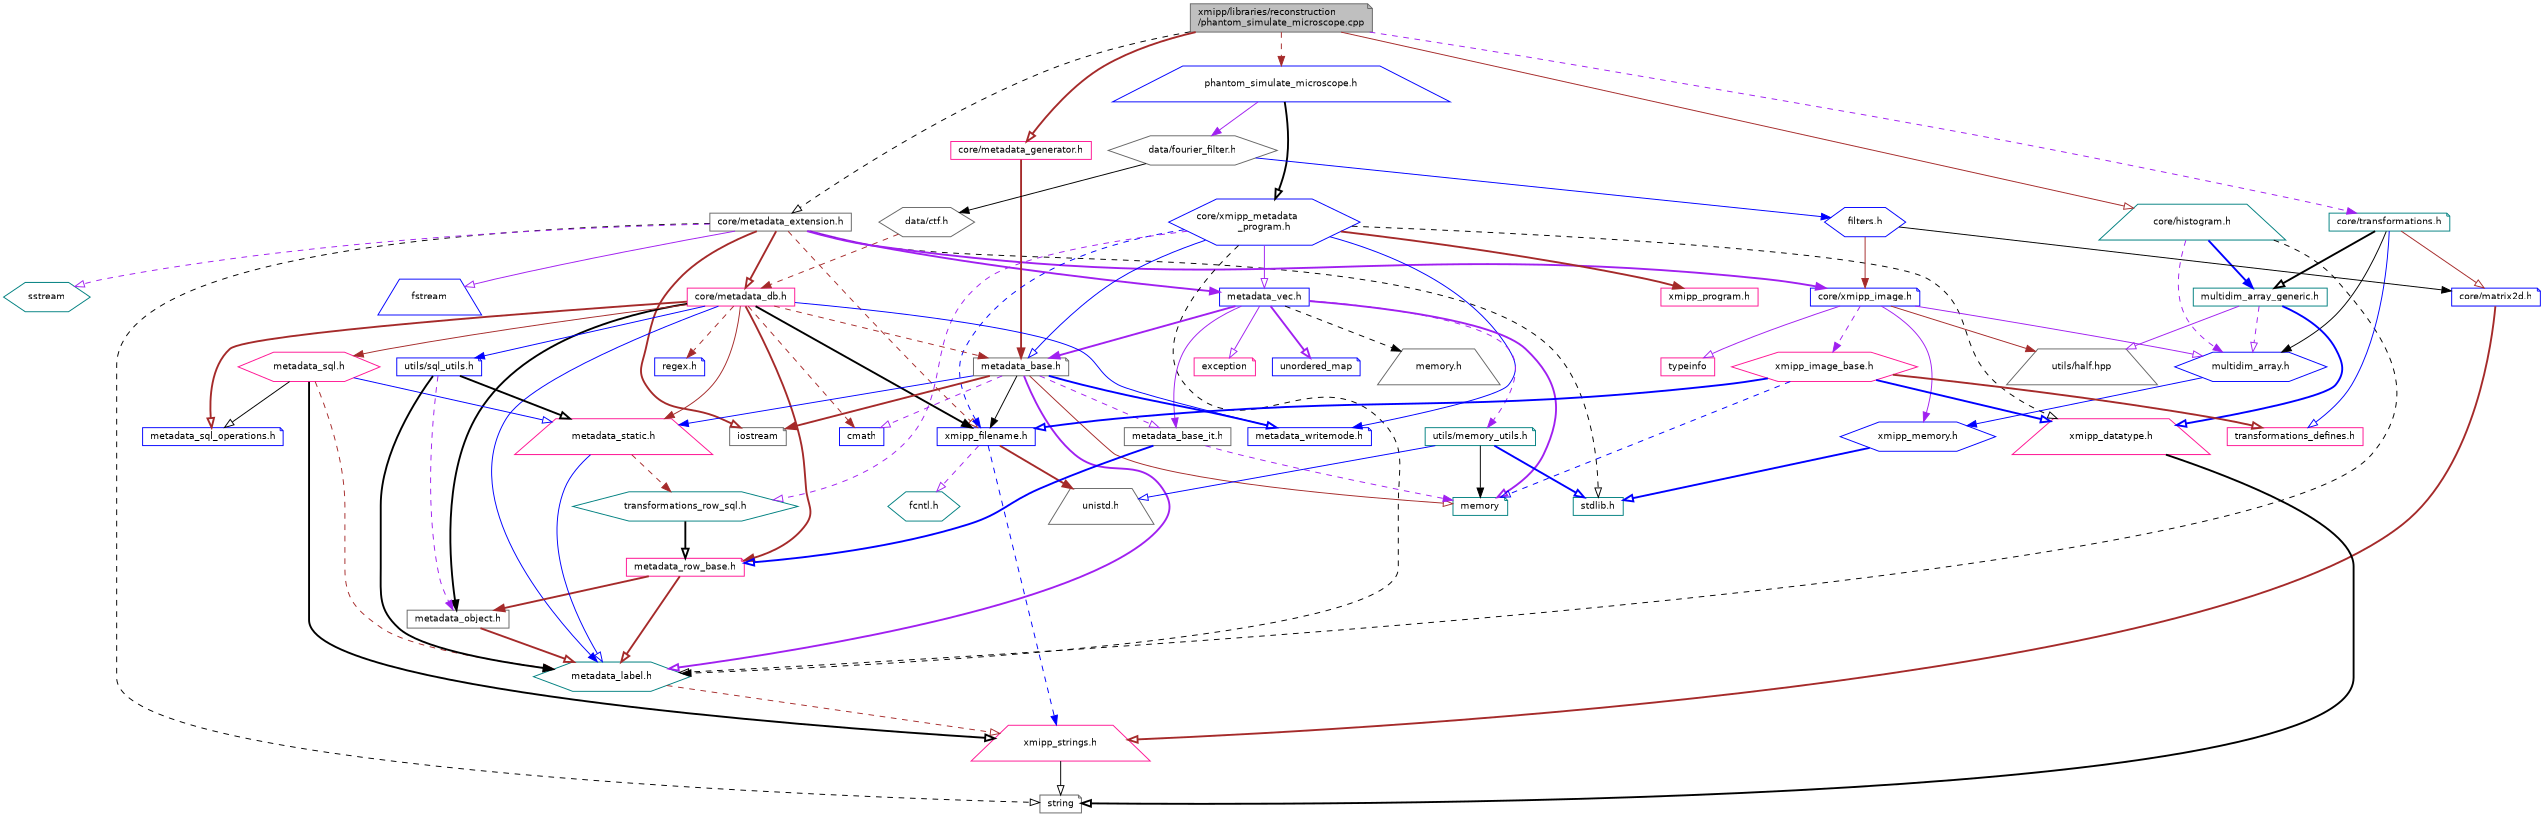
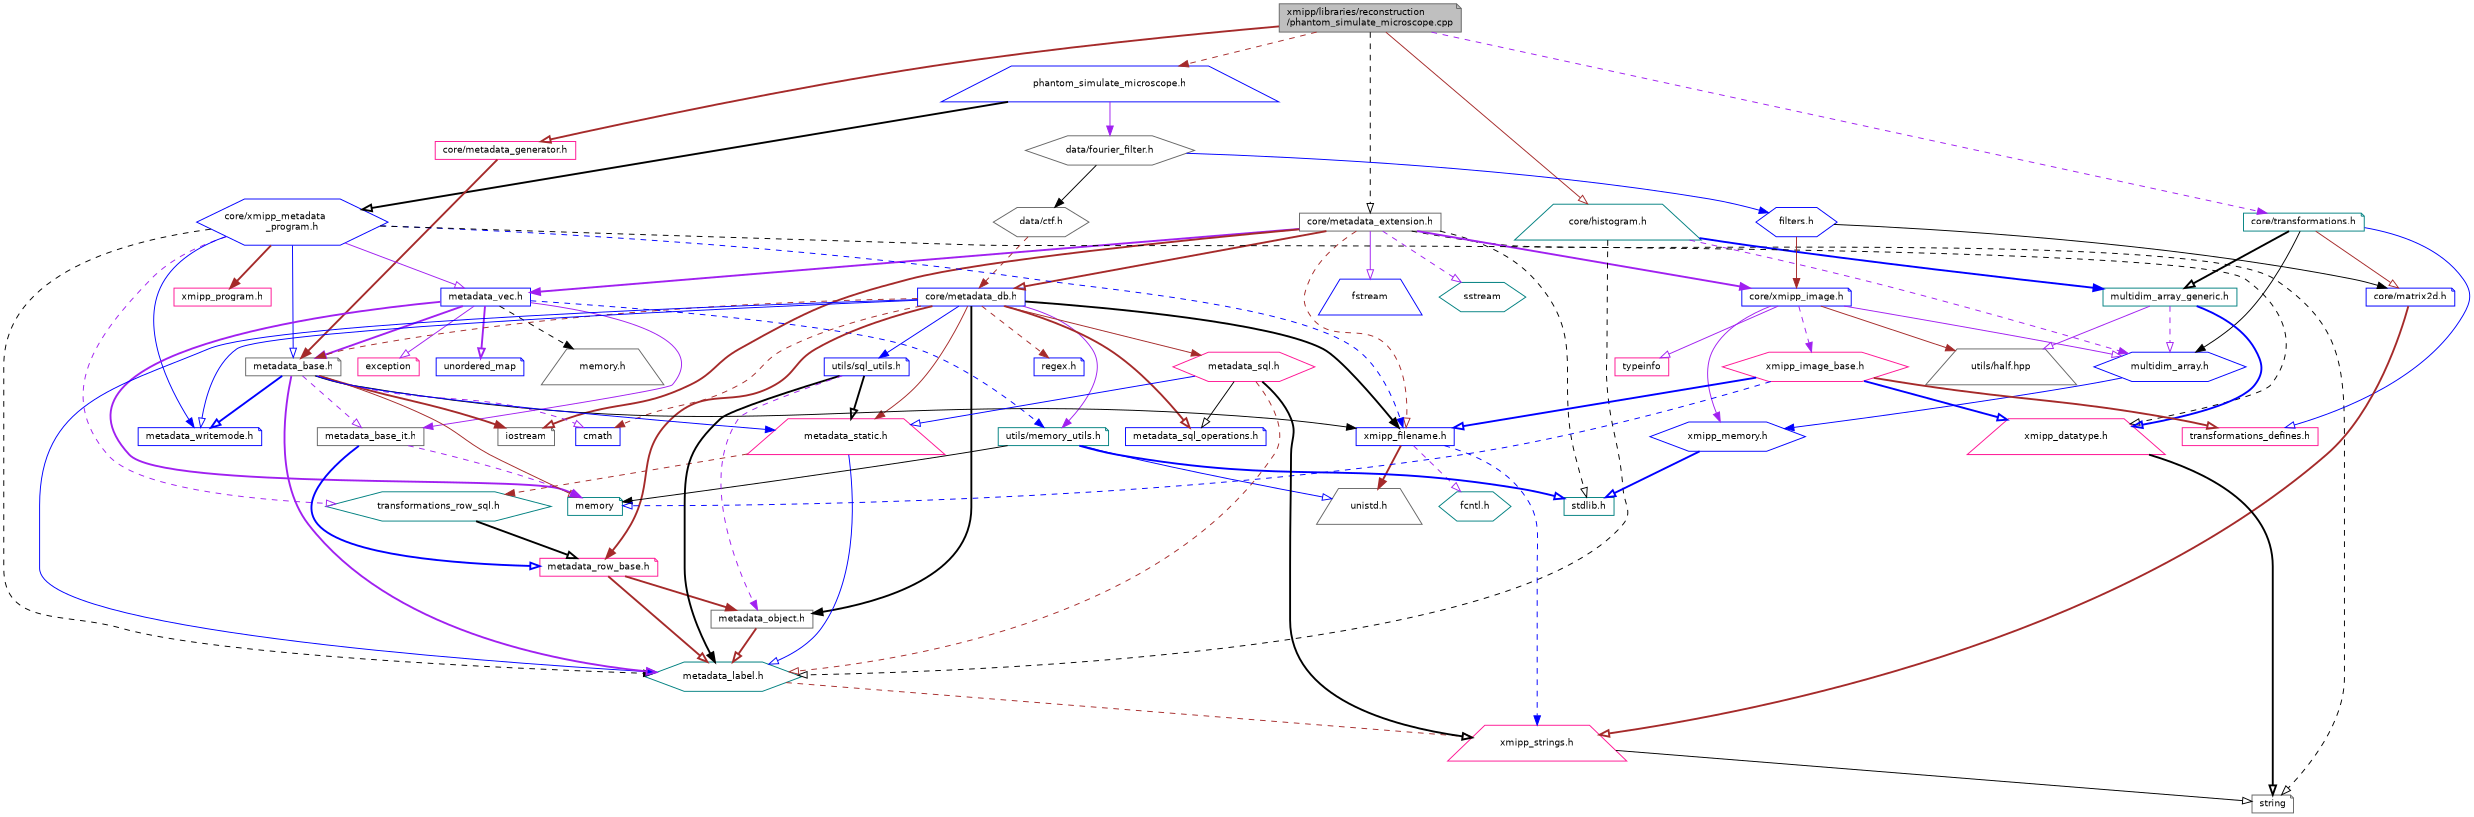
node "core/metadata_db.h": color deeppink -> blue
edge "metadata_vec.h" -> "utils/memory_utils.h": color purple -> blue
edge "core/metadata_db.h" -> "utils/memory_utils.h": added
